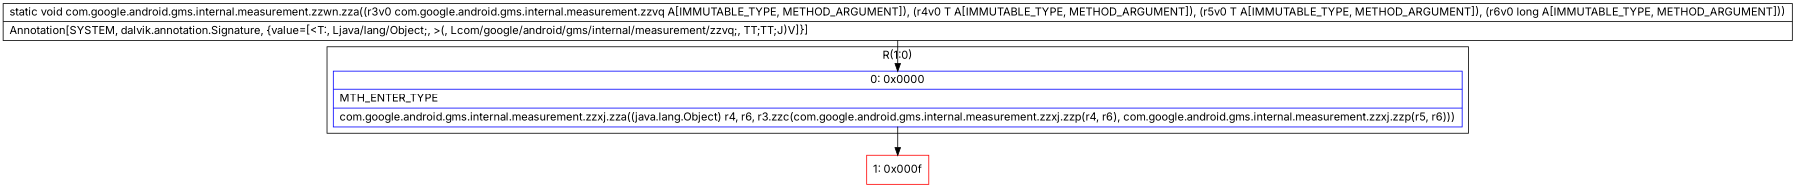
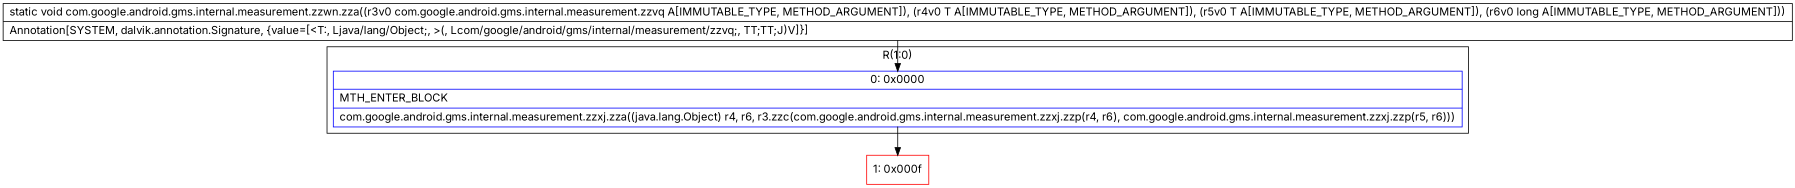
node "0: 0x0000": text "MTH_ENTER_TYPE" -> "MTH_ENTER_BLOCK"
